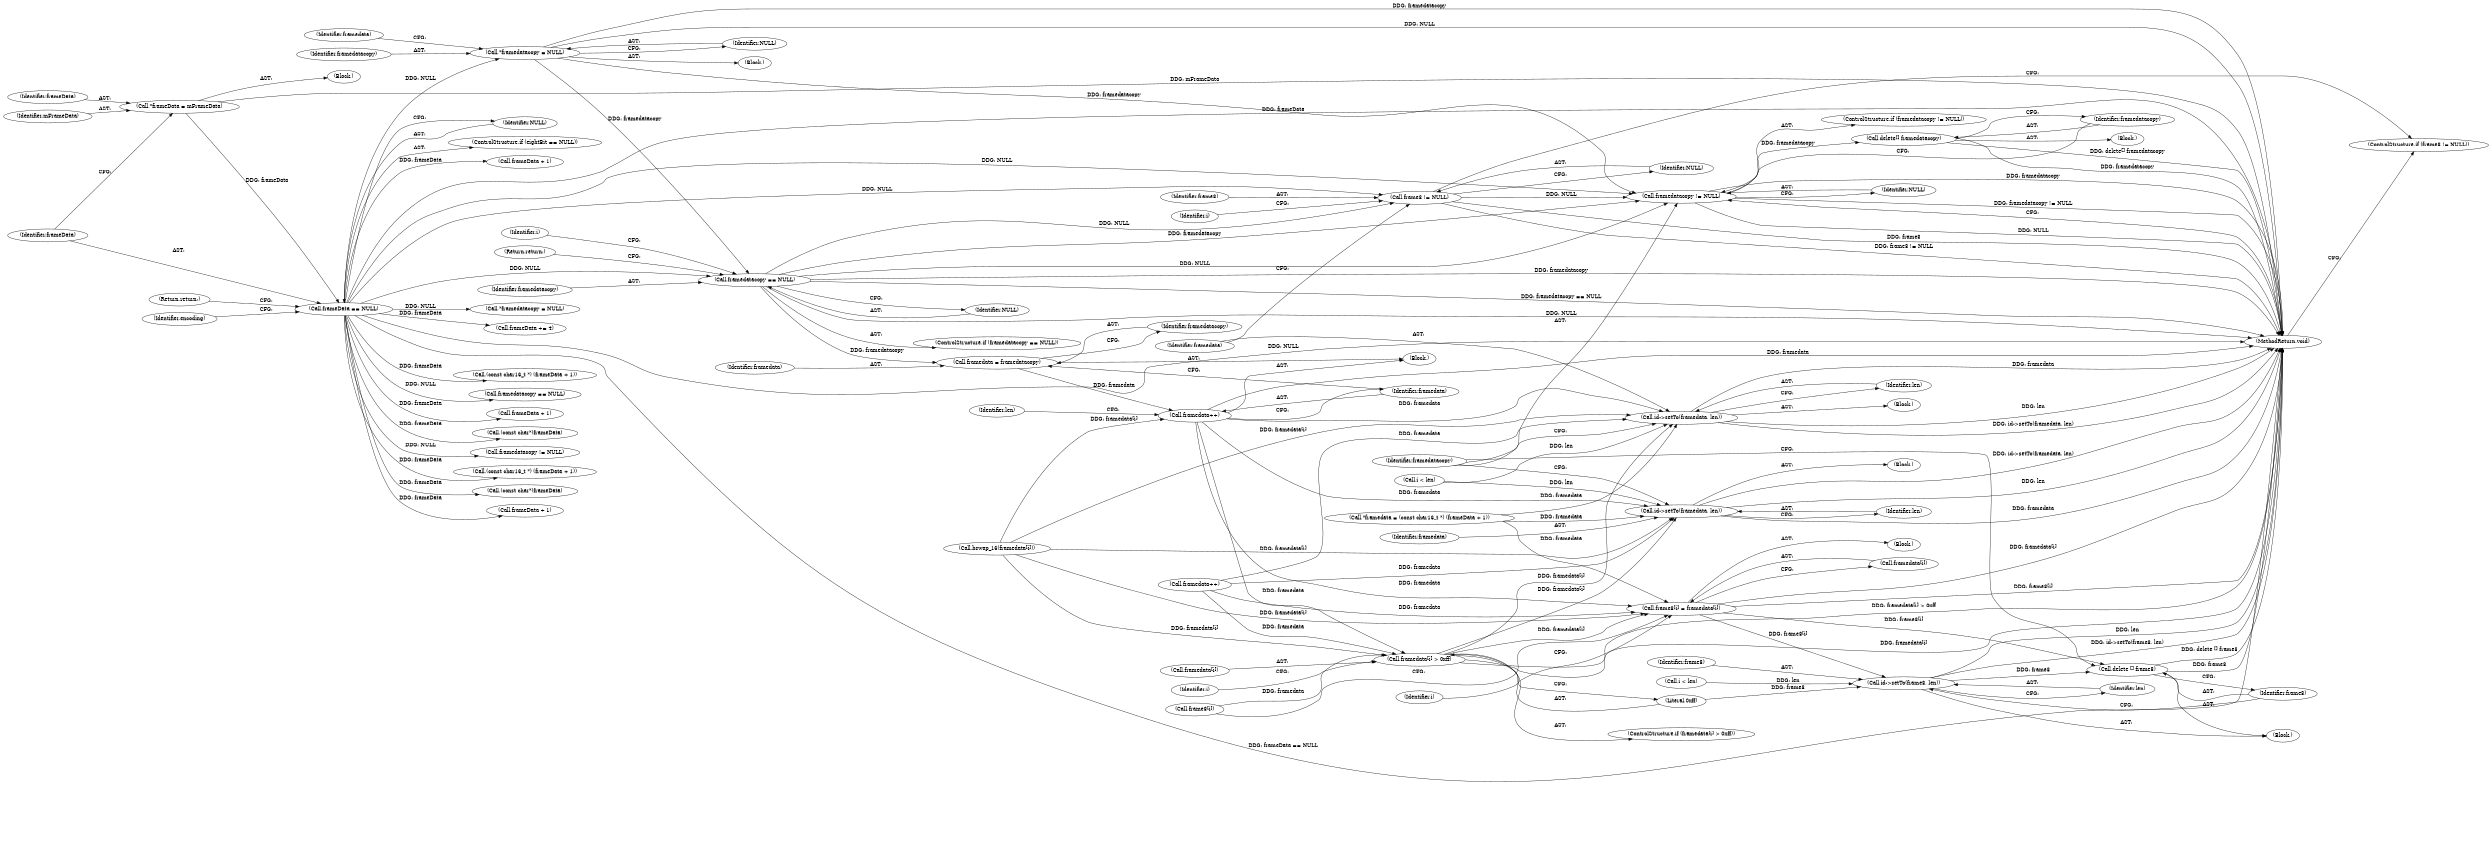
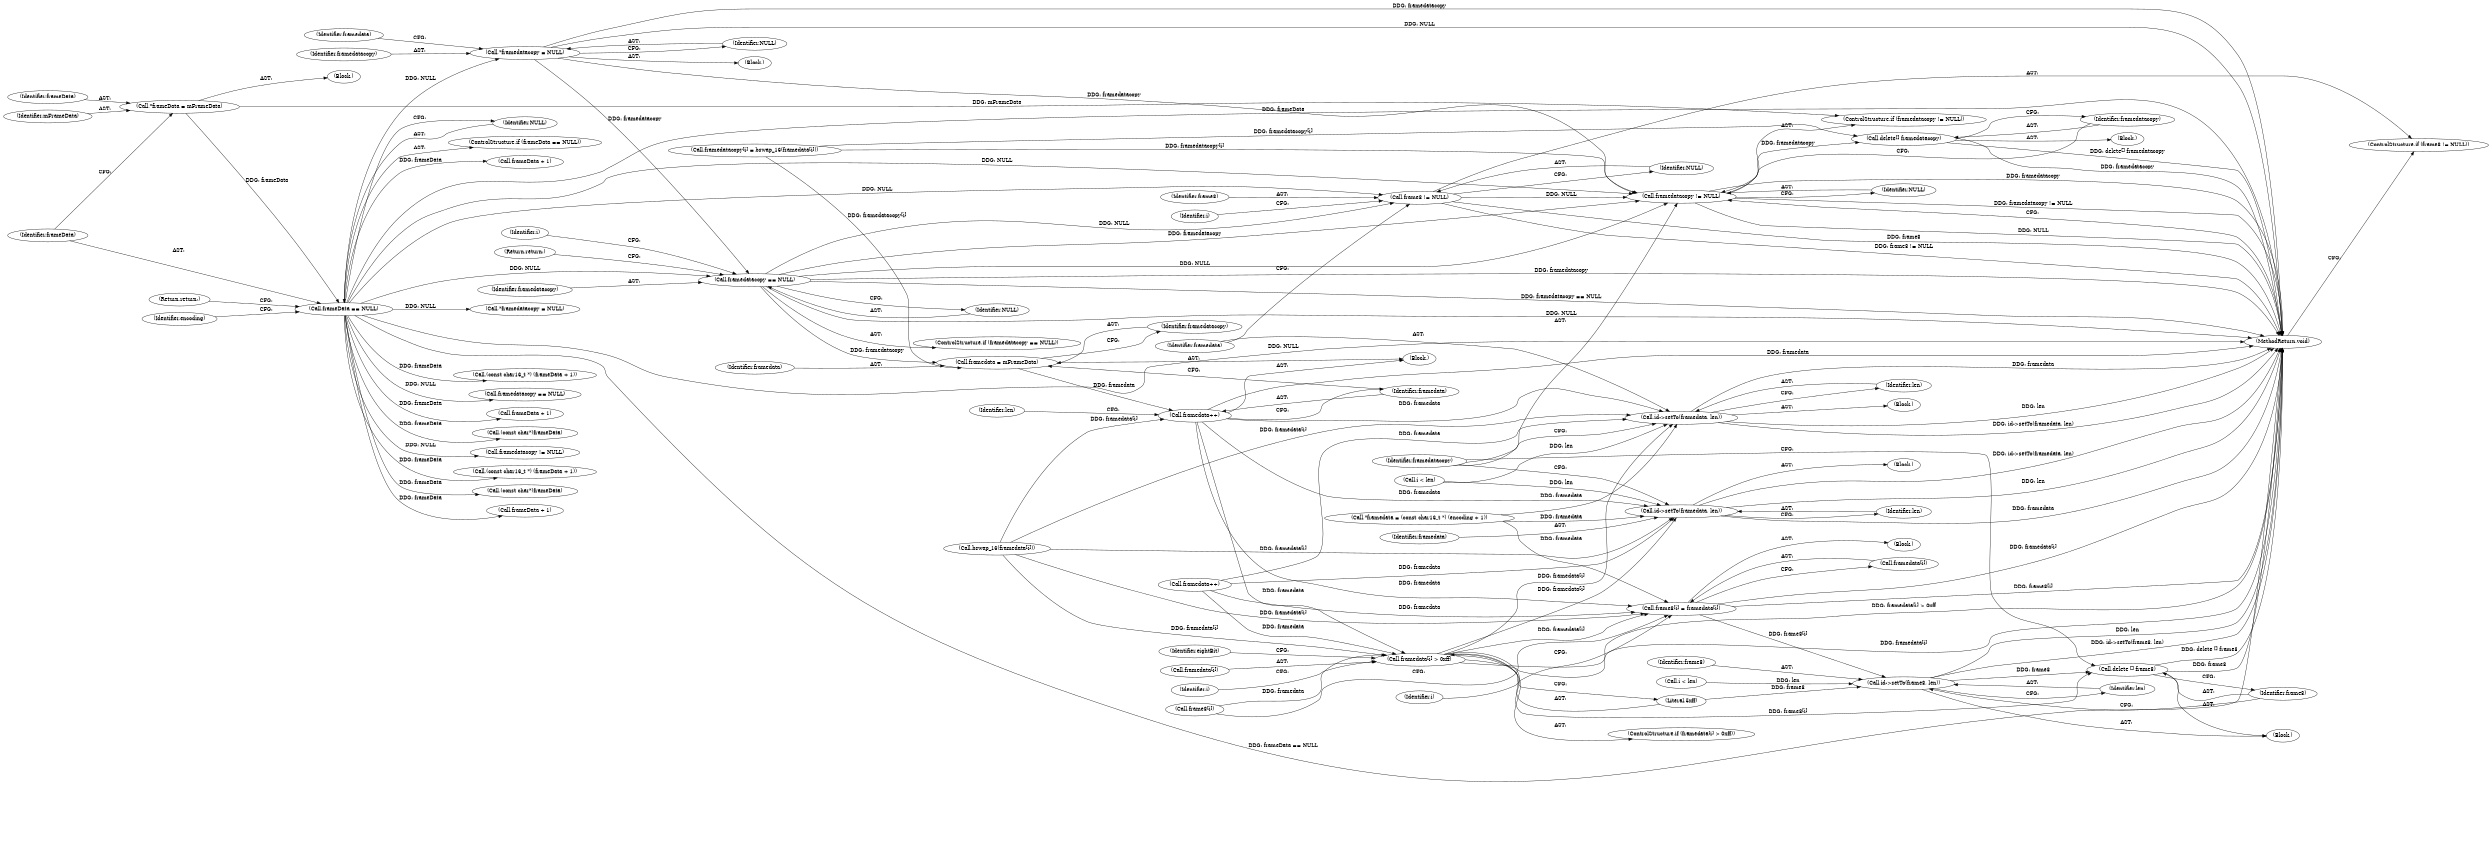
edge "(Call,frame8 != NULL)" -> "(ControlStructure,if (frame8 != NULL))": label "CFG: " -> "AST: "
edge "(Call,*frameData = mFrameData)" -> "(MethodReturn,void)": now "(Call,*frameData = mFrameData)" -> "(ControlStructure,if (framedatacopy != NULL))"
node "(ControlStructure,if (eightBit == NULL))": label "(ControlStructure,if (eightBit == NULL))" -> "(ControlStructure,if (frameData == NULL))"
node "(Call,framedatacopy[i] = bswap_16(framedata[i]))": added
node "(Call,frameData += 4)": removed
node "(Call,framedata = framedatacopy)": label "(Call,framedata = framedatacopy)" -> "(Call,framedata = mFrameData)"
node "(Call,*framedata = (const char16_t *) (frameData + 1))": label "(Call,*framedata = (const char16_t *) (frameData + 1))" -> "(Call,*framedata = (const char16_t *) (encoding + 1))"
edge "(Call,frame8[i] = framedata[i])" -> "(Call,delete [] frame8)": now "(Call,framedata[i] > 0xff)" -> "(Call,delete [] frame8)"
node "(Identifier,eightBit)": added
node "(Literal,0xff)": label "(Literal,0xff)" -> "(Literal,5xff)"
